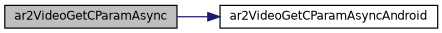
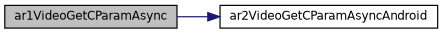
node "ar2VideoGetCParamAsync": label "ar2VideoGetCParamAsync" -> "ar1VideoGetCParamAsync"
